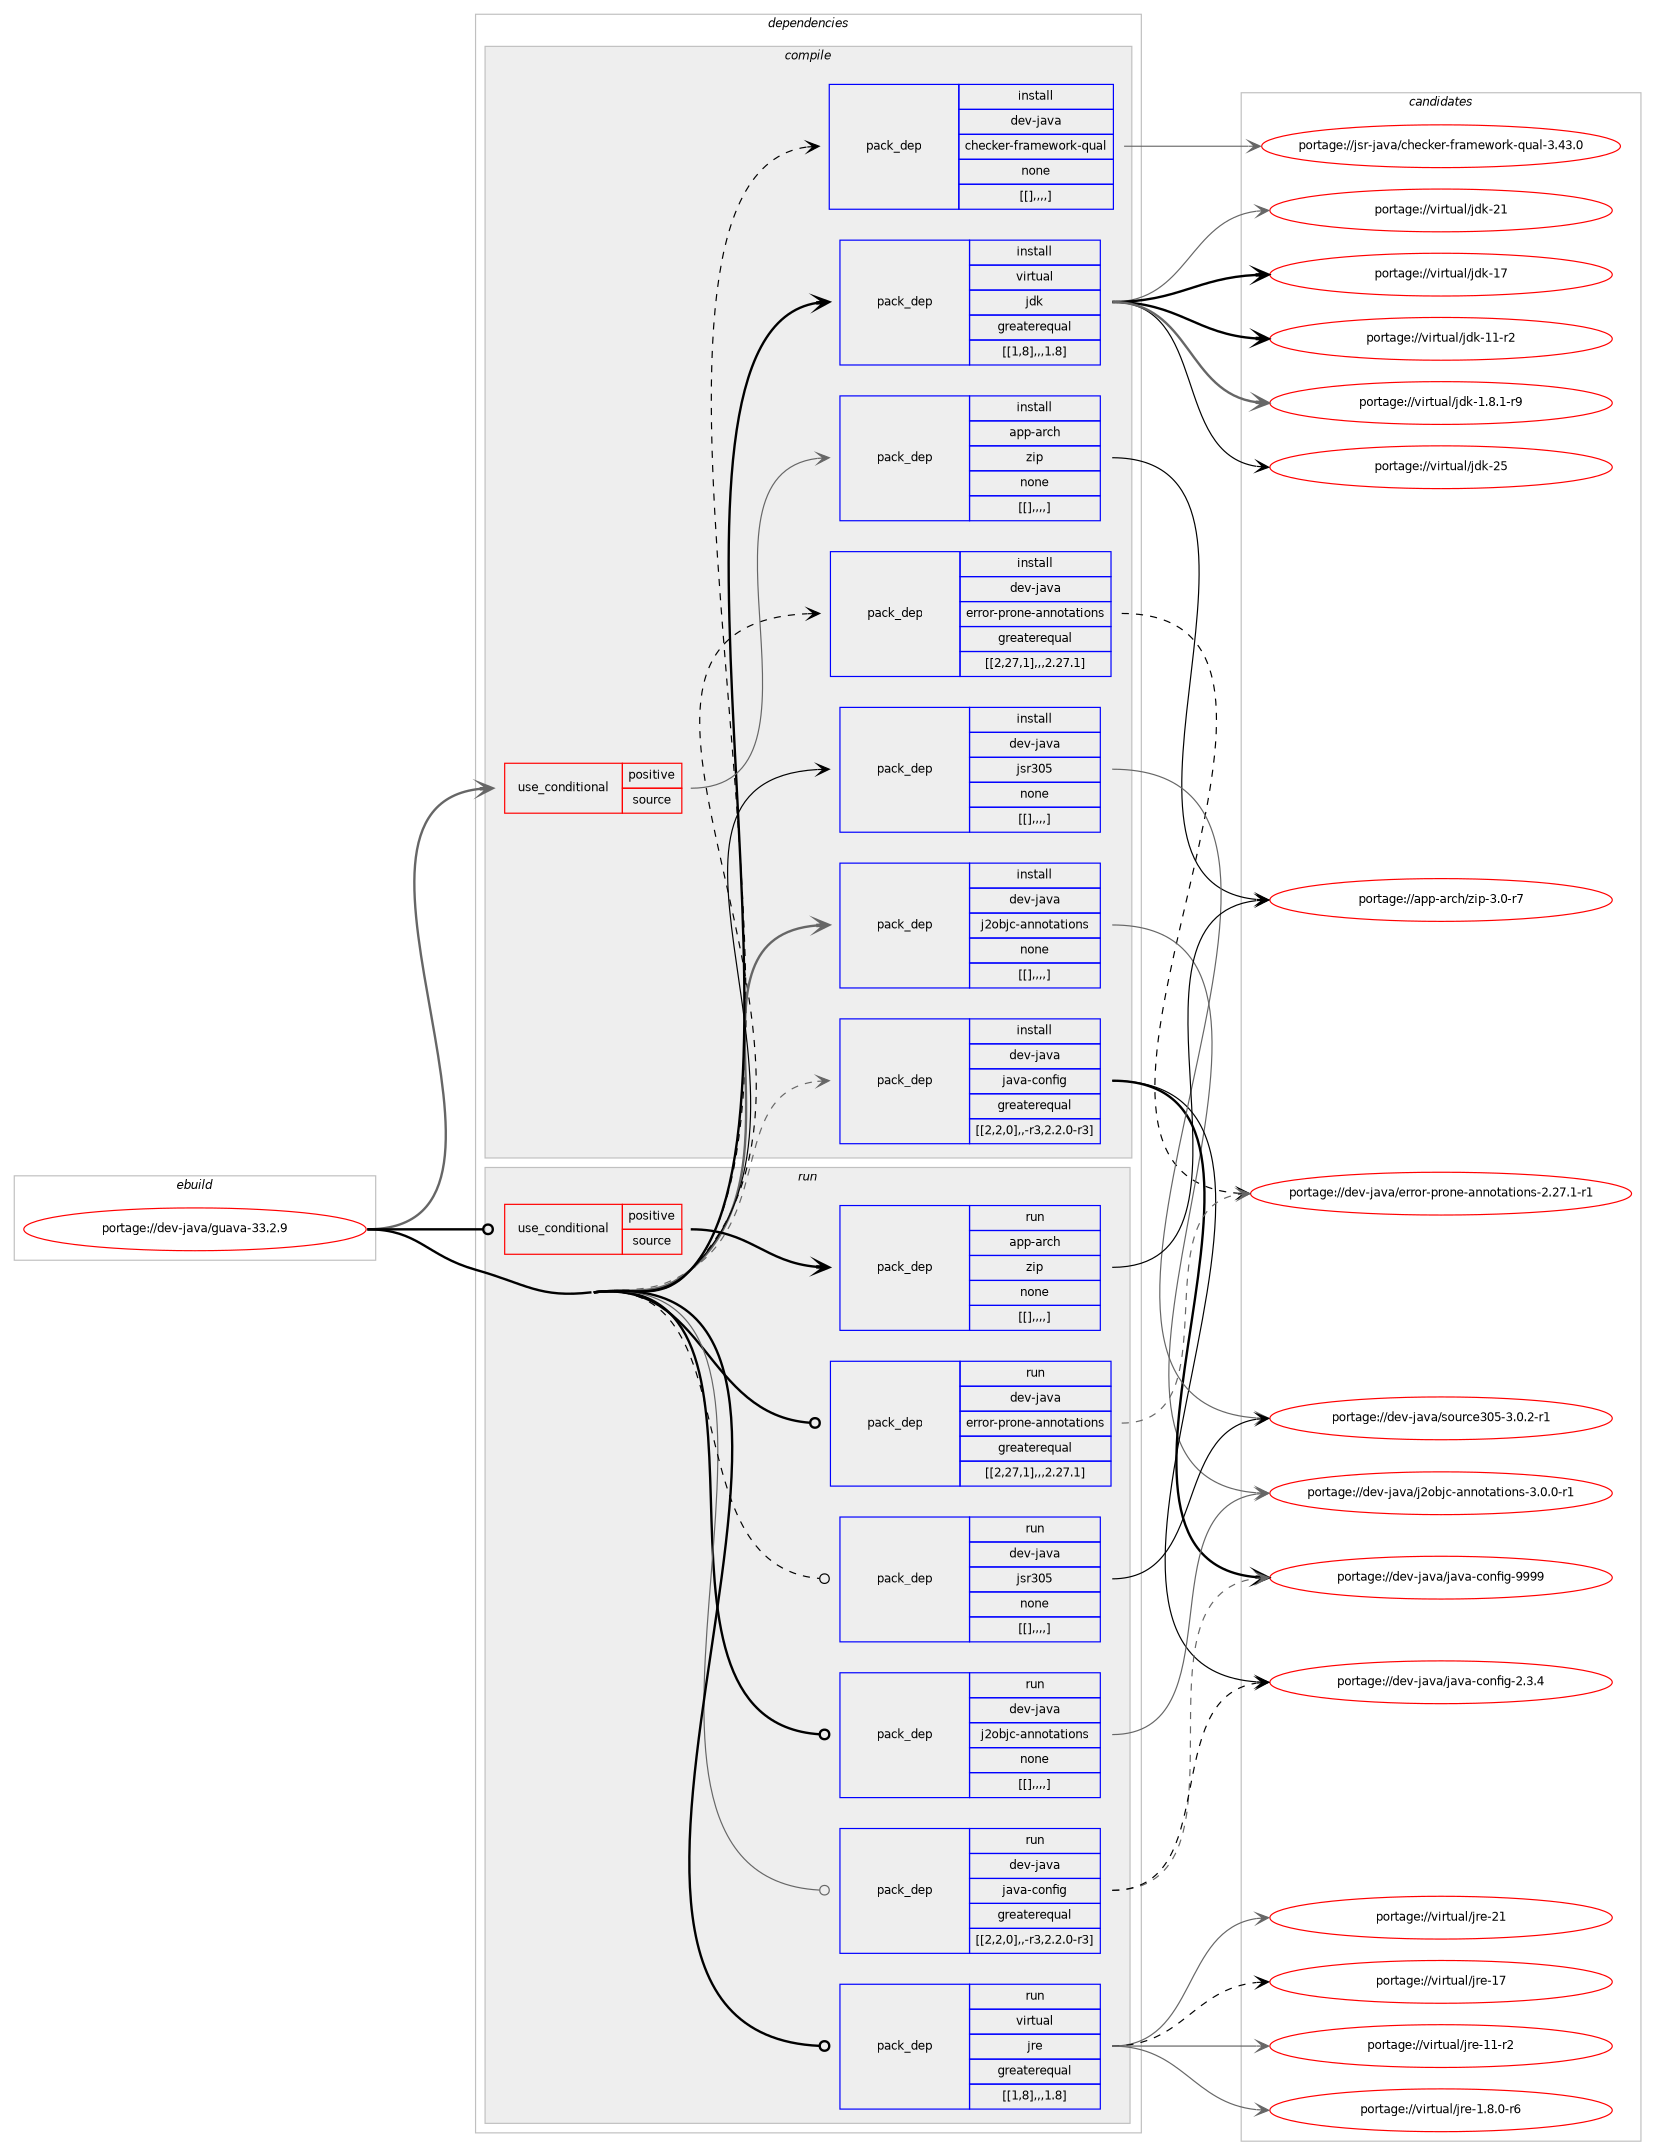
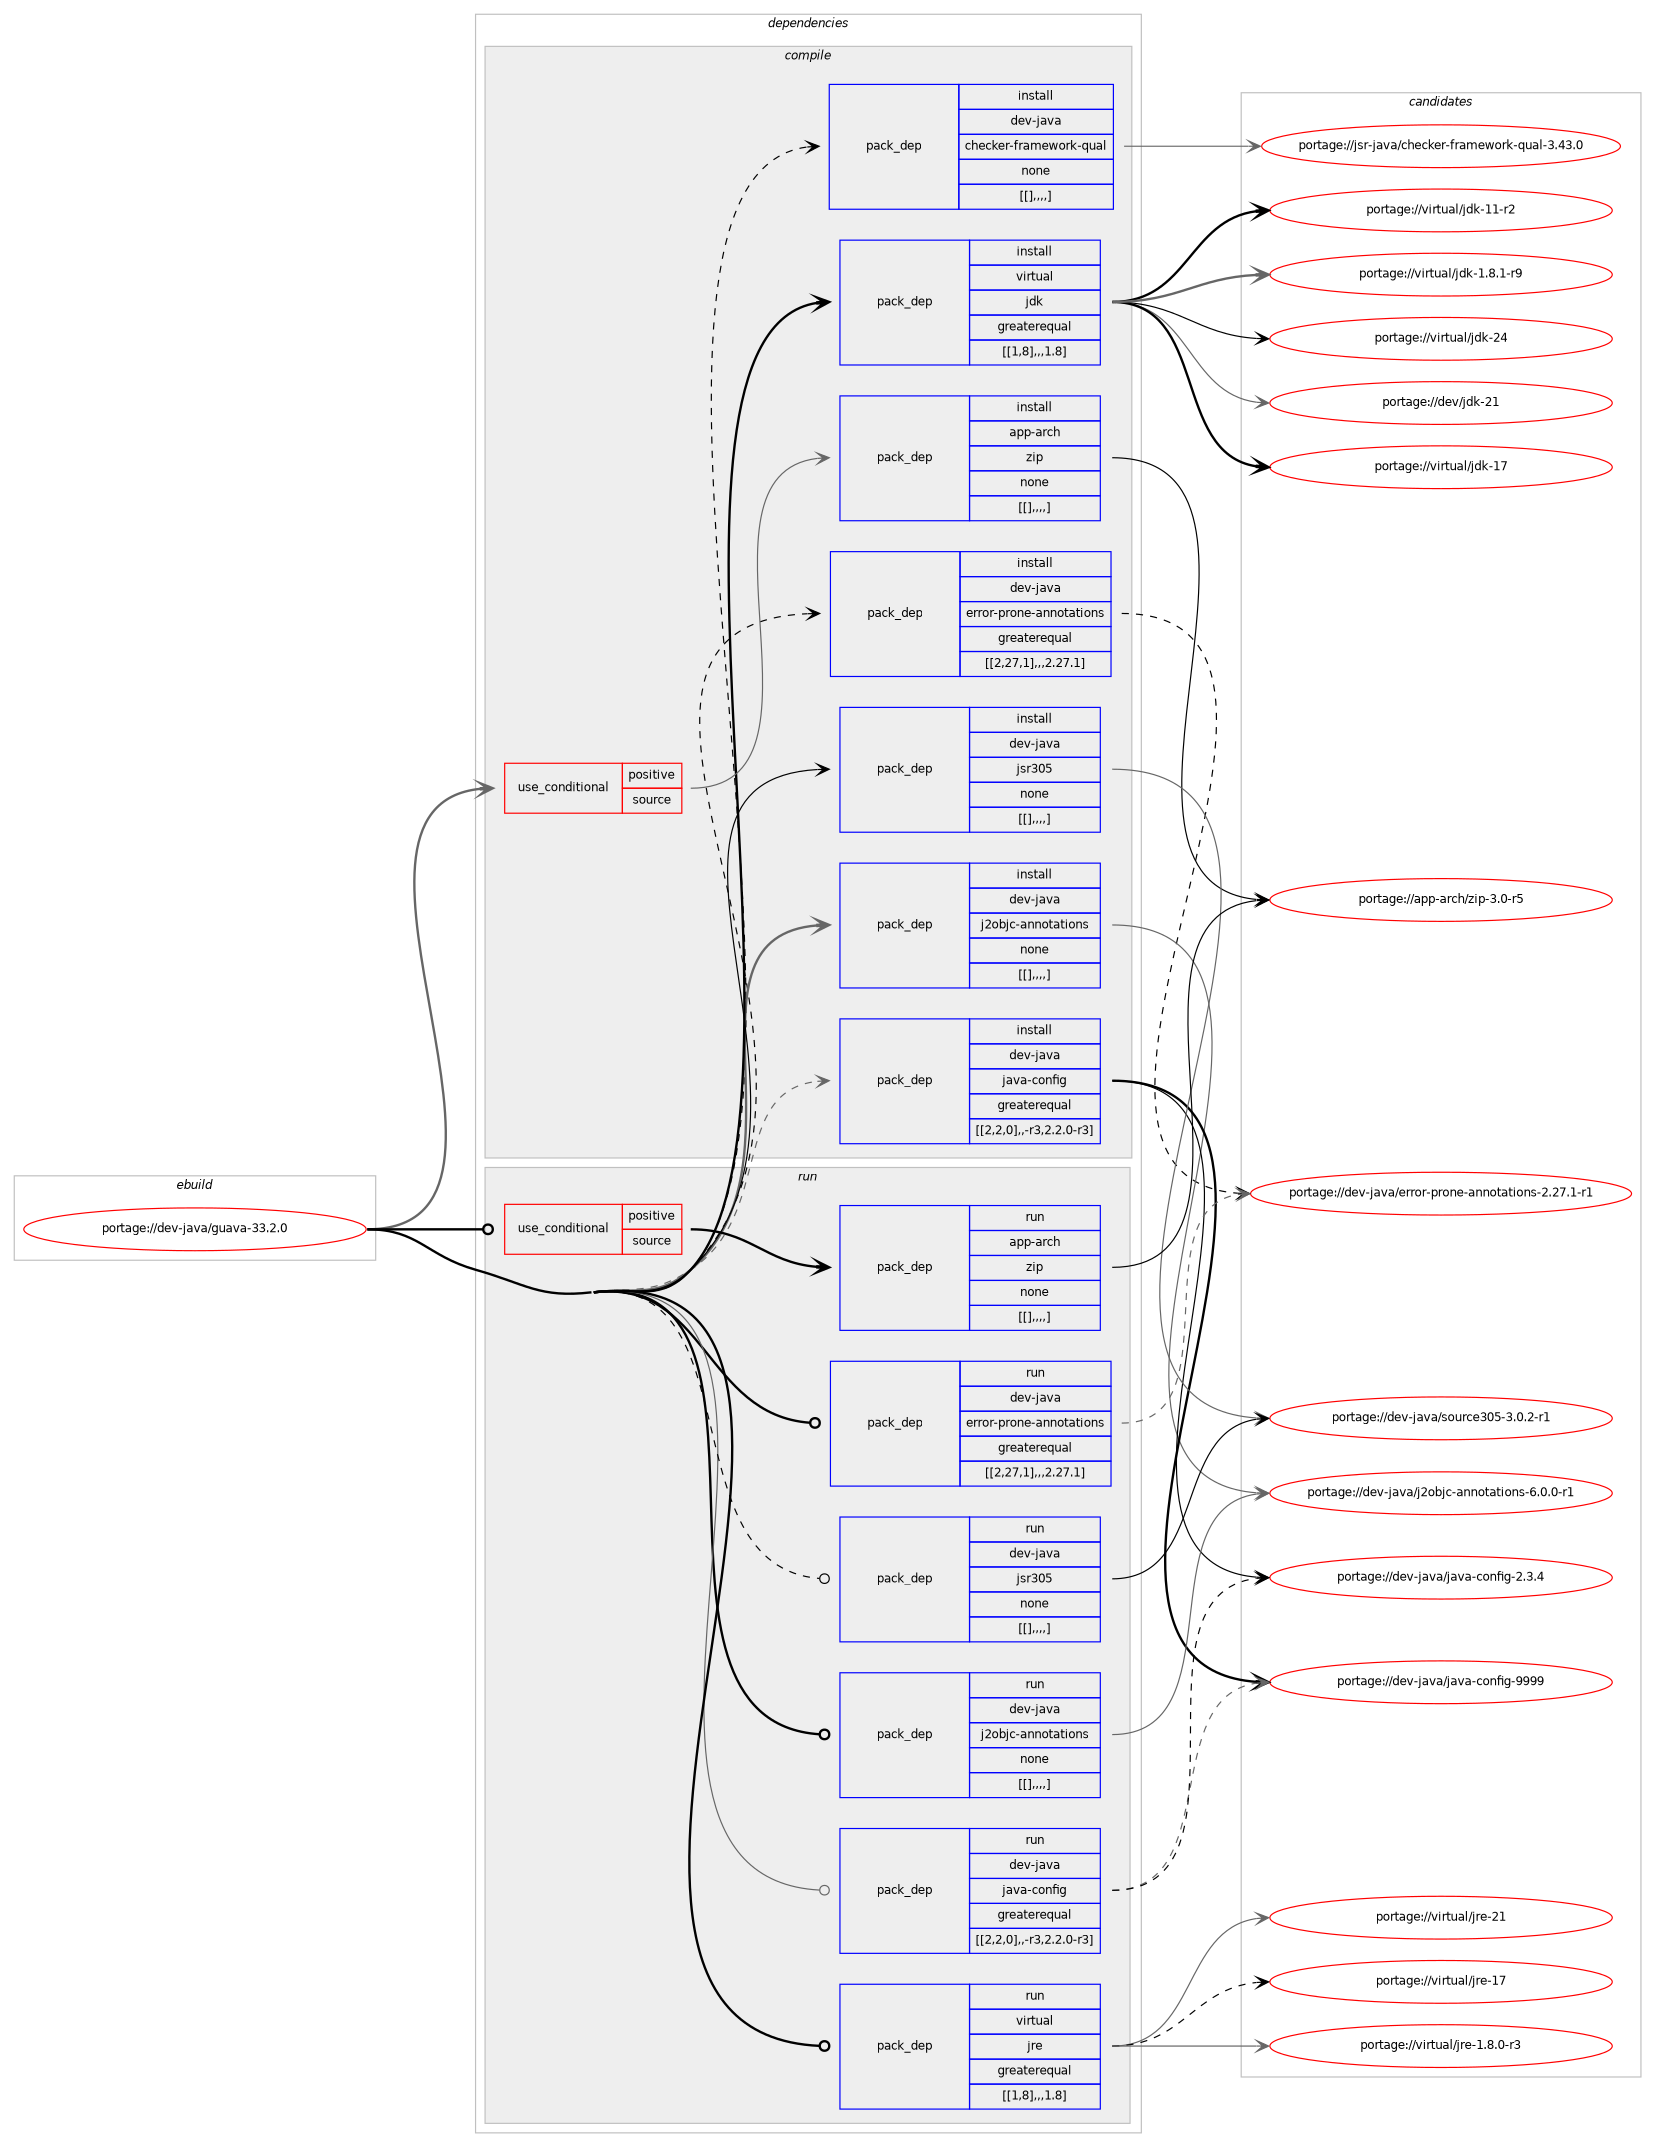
node "portage://virtual/jdk-21": label "portage://virtual/jdk-21" -> "portage://dev/jdk-21"
node "portage://virtual/jdk-25": label "portage://virtual/jdk-25" -> "portage://virtual/jdk-24"
node "portage://app-arch/zip-3.0-r7": label "portage://app-arch/zip-3.0-r7" -> "portage://app-arch/zip-3.0-r5"
node "portage://dev-java/guava-33.2.9": label "portage://dev-java/guava-33.2.9" -> "portage://dev-java/guava-33.2.0"
node "portage://dev-java/j2objc-annotations-3.0.0-r1": label "portage://dev-java/j2objc-annotations-3.0.0-r1" -> "portage://dev-java/j2objc-annotations-6.0.0-r1"
node "portage://virtual/jre-11-r2": removed
node "portage://virtual/jre-1.8.0-r6": label "portage://virtual/jre-1.8.0-r6" -> "portage://virtual/jre-1.8.0-r3"
